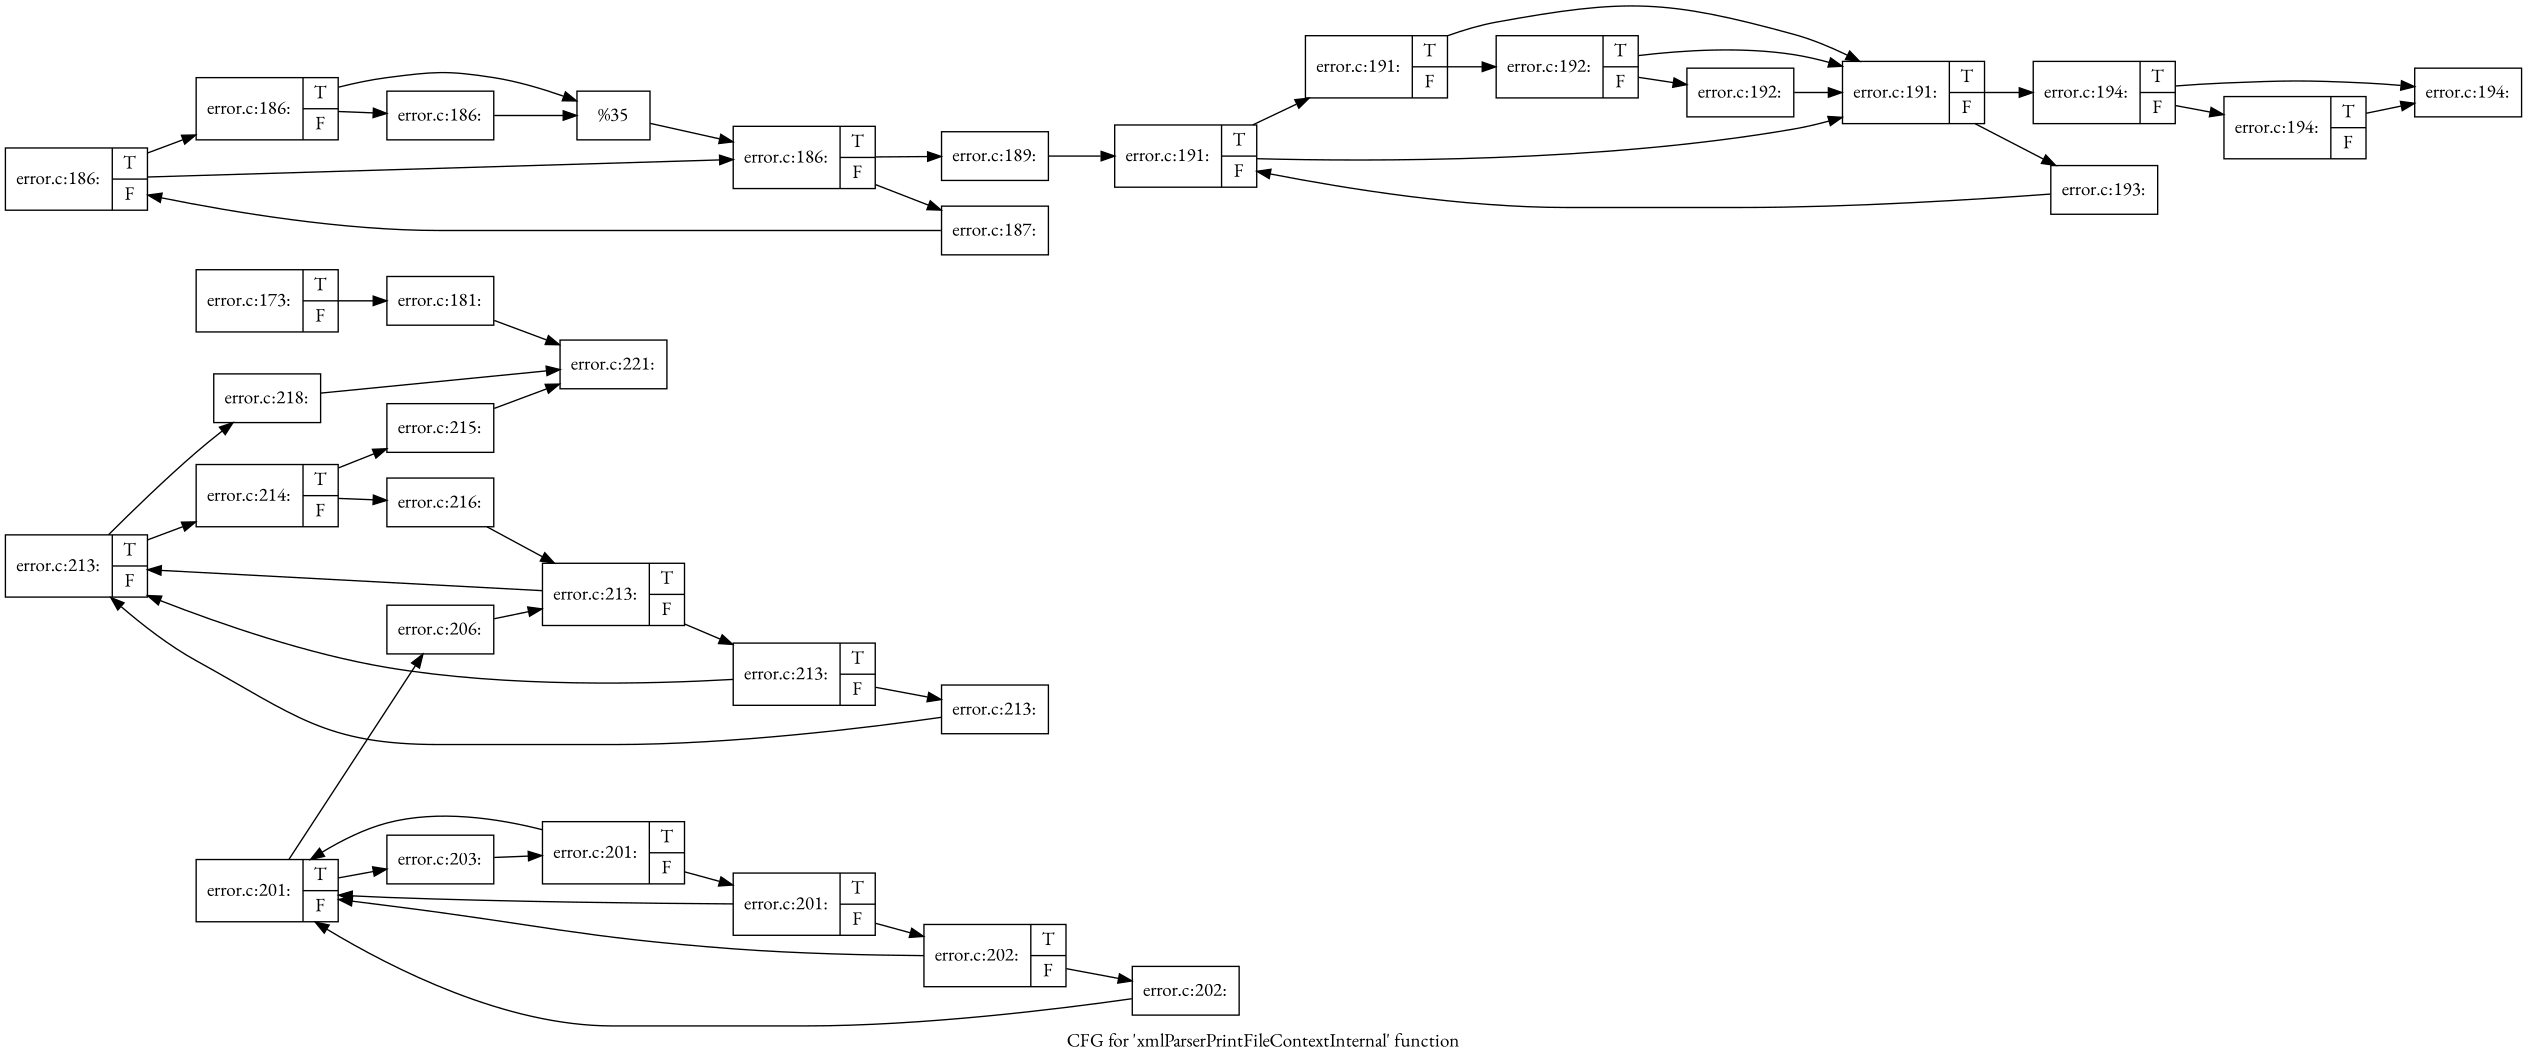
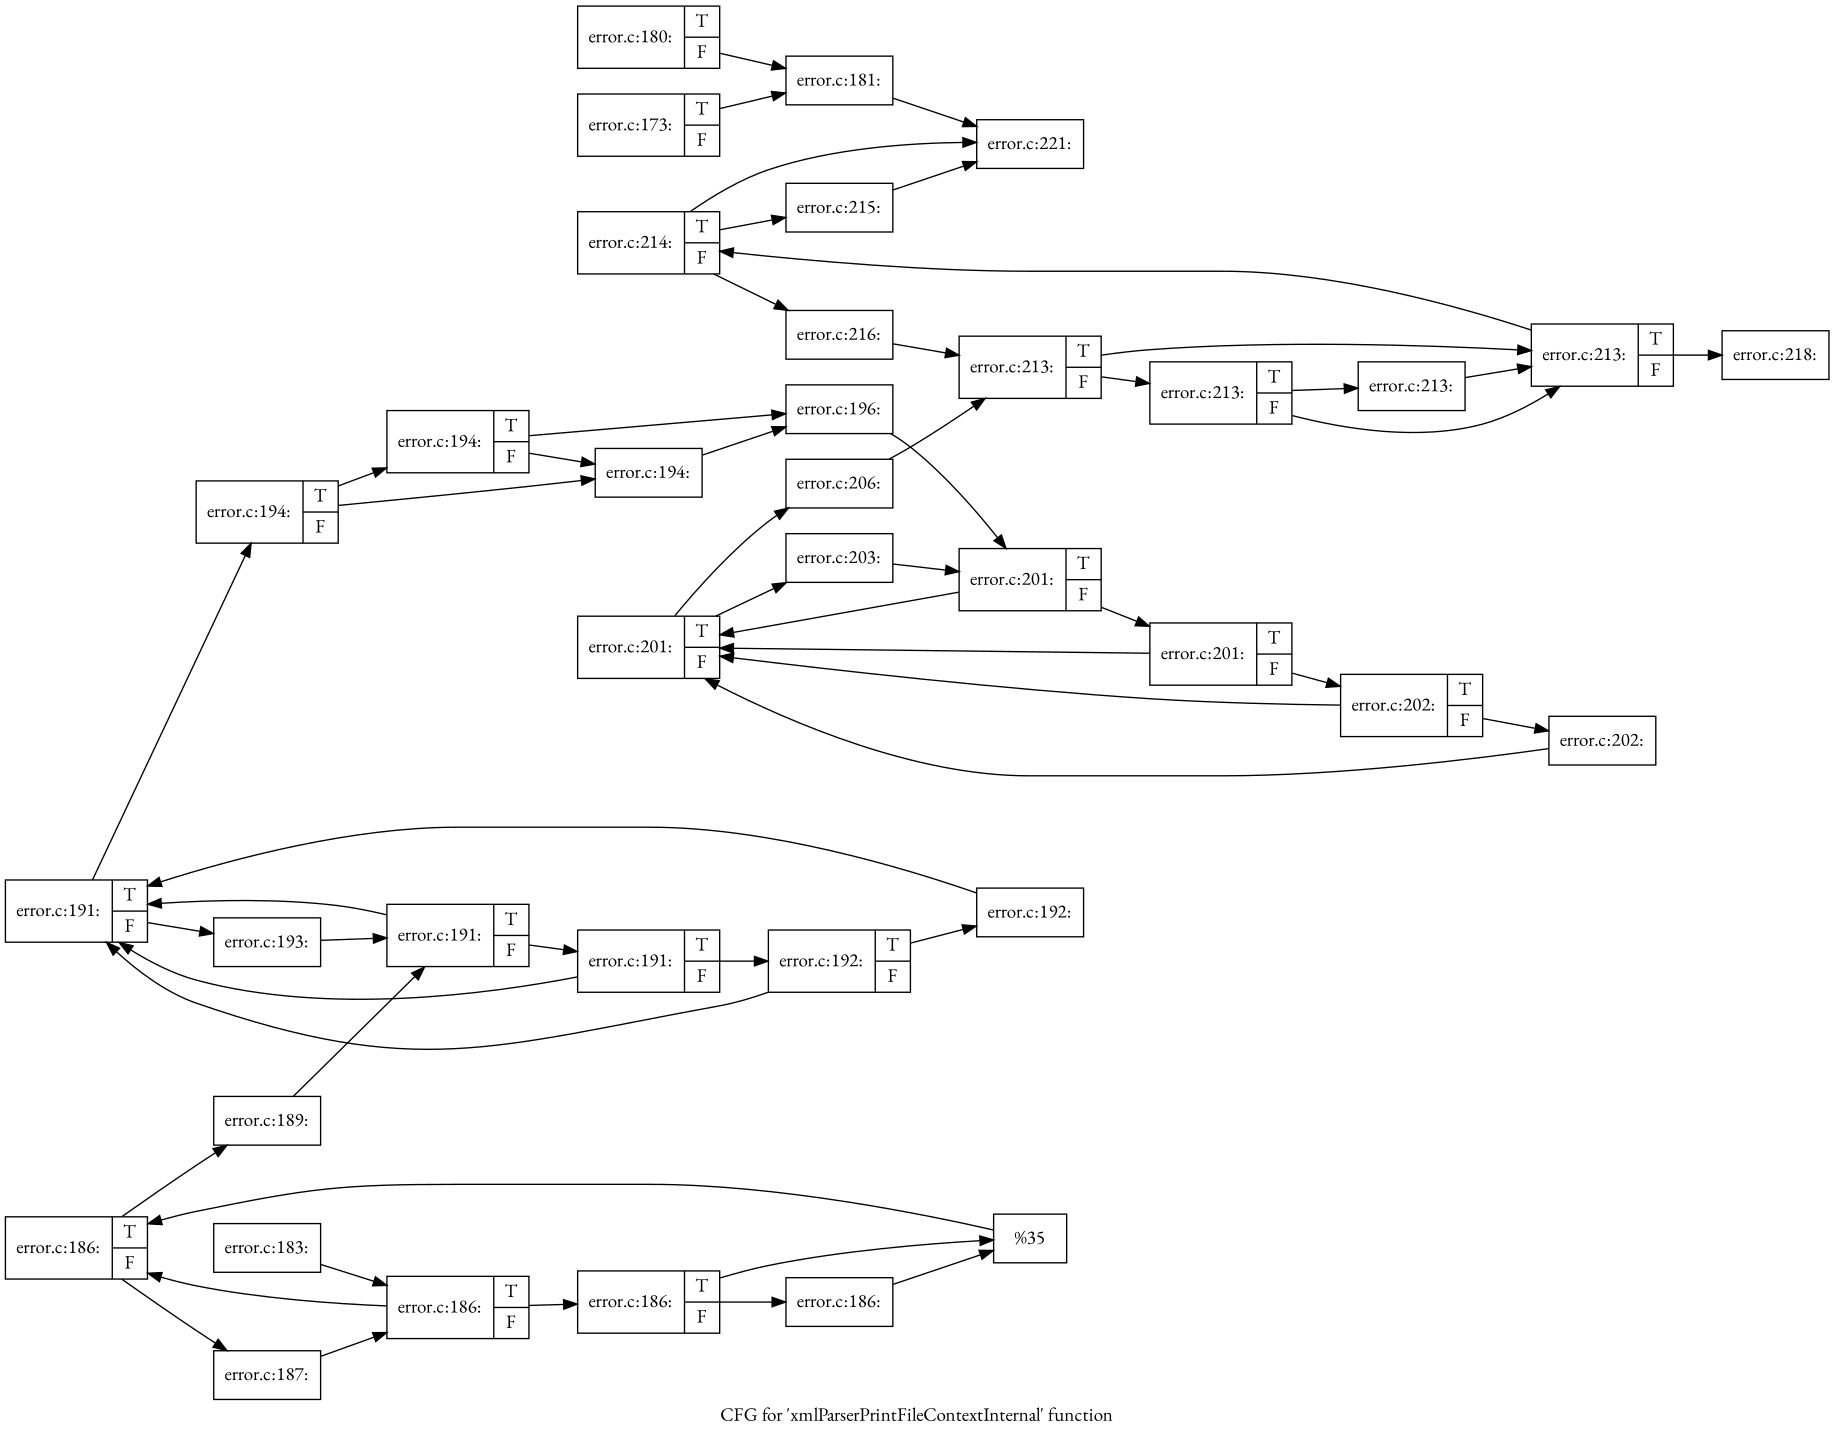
node "error.c:180:": added
edge "error.c:218:" -> "error.c:221:": now "error.c:214:" -> "error.c:221:"
node "error.c:196:": added
node "error.c:183:": added
